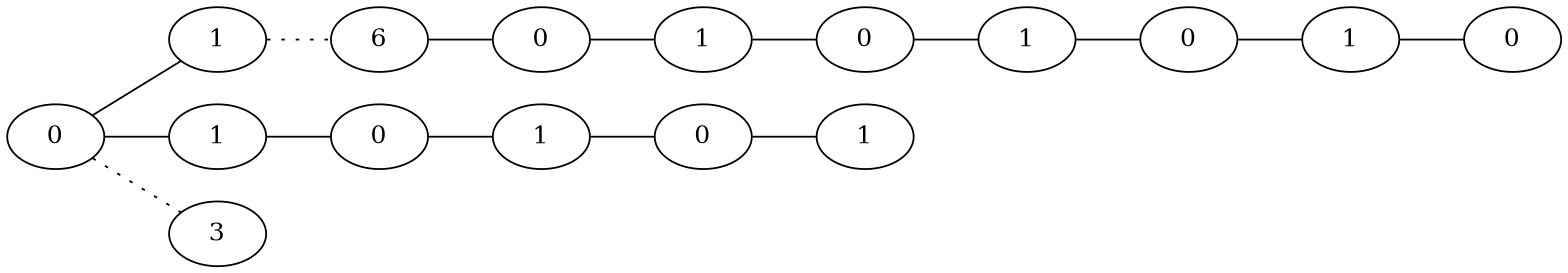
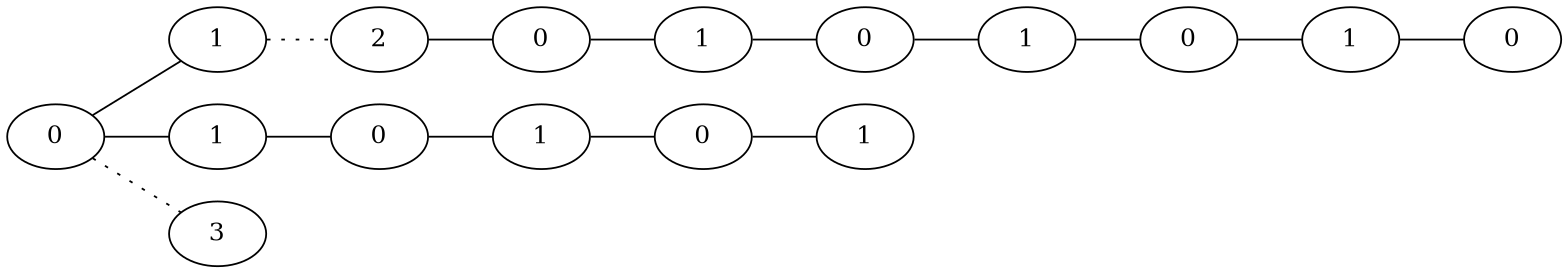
node "6": label "6" -> "2"
